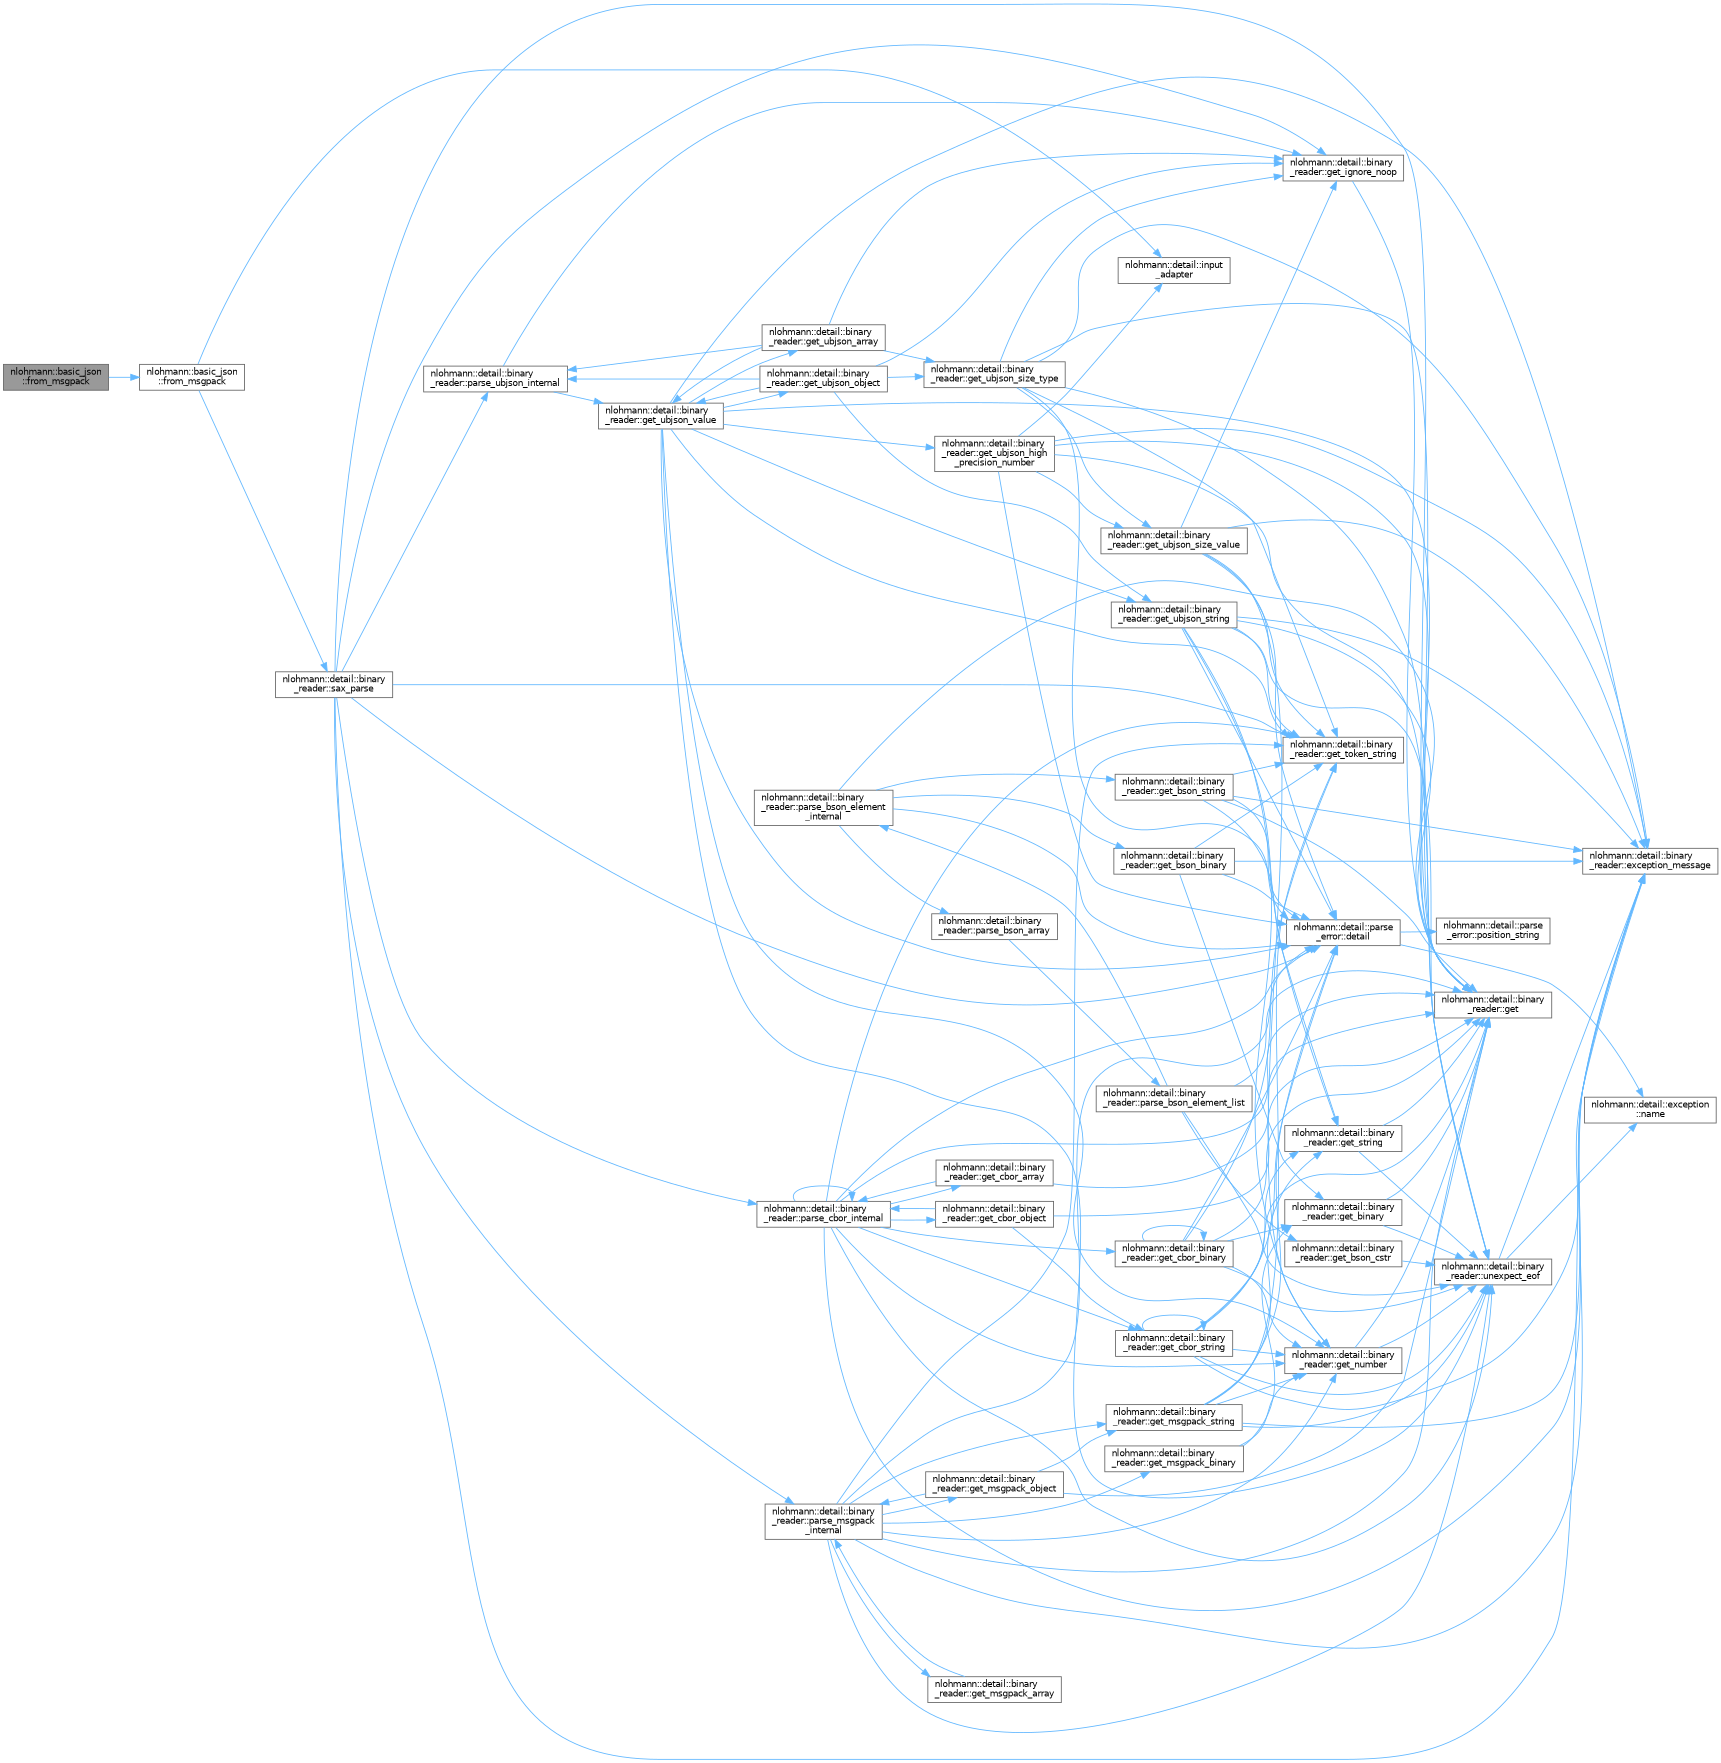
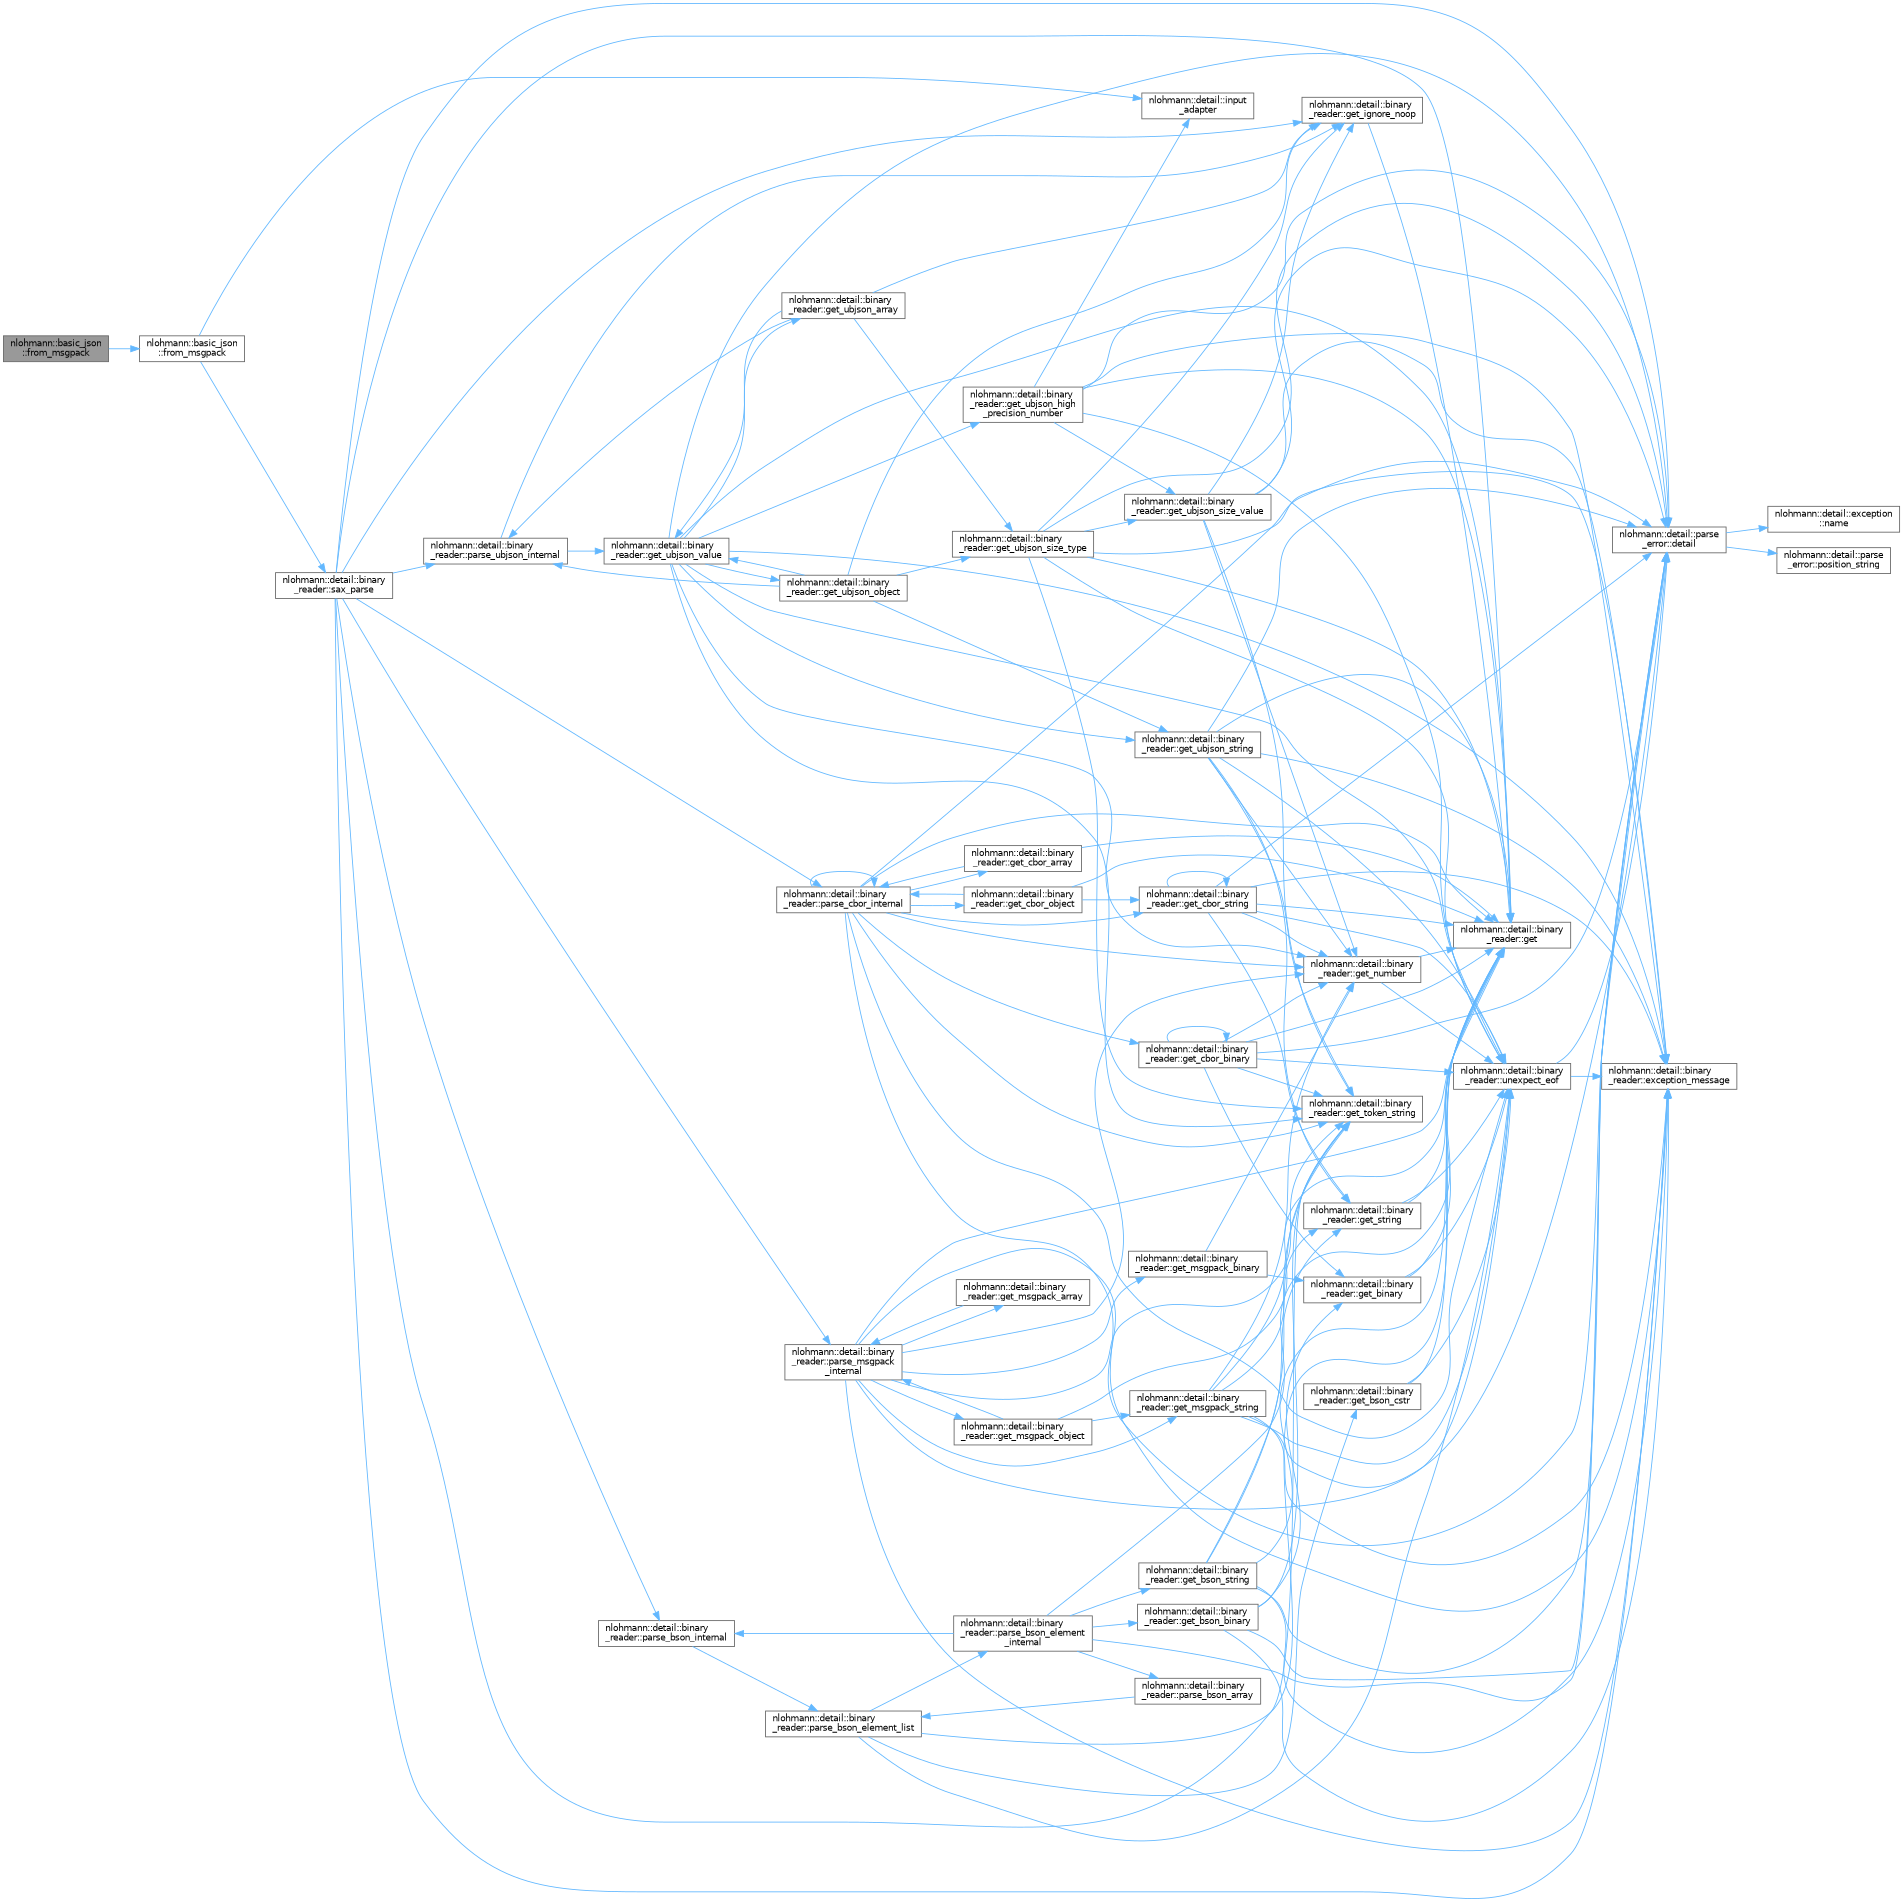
edge "nlohmann::detail::binary _reader::get_bson_cstr" -> "nlohmann::detail::binary _reader::get": added
edge "nlohmann::detail::binary _reader::unexpect_eof" -> "nlohmann::detail::exception ::name": now "nlohmann::detail::binary _reader::unexpect_eof" -> "nlohmann::detail::parse _error::detail"
node "nlohmann::detail::binary _reader::parse_bson_internal": added
